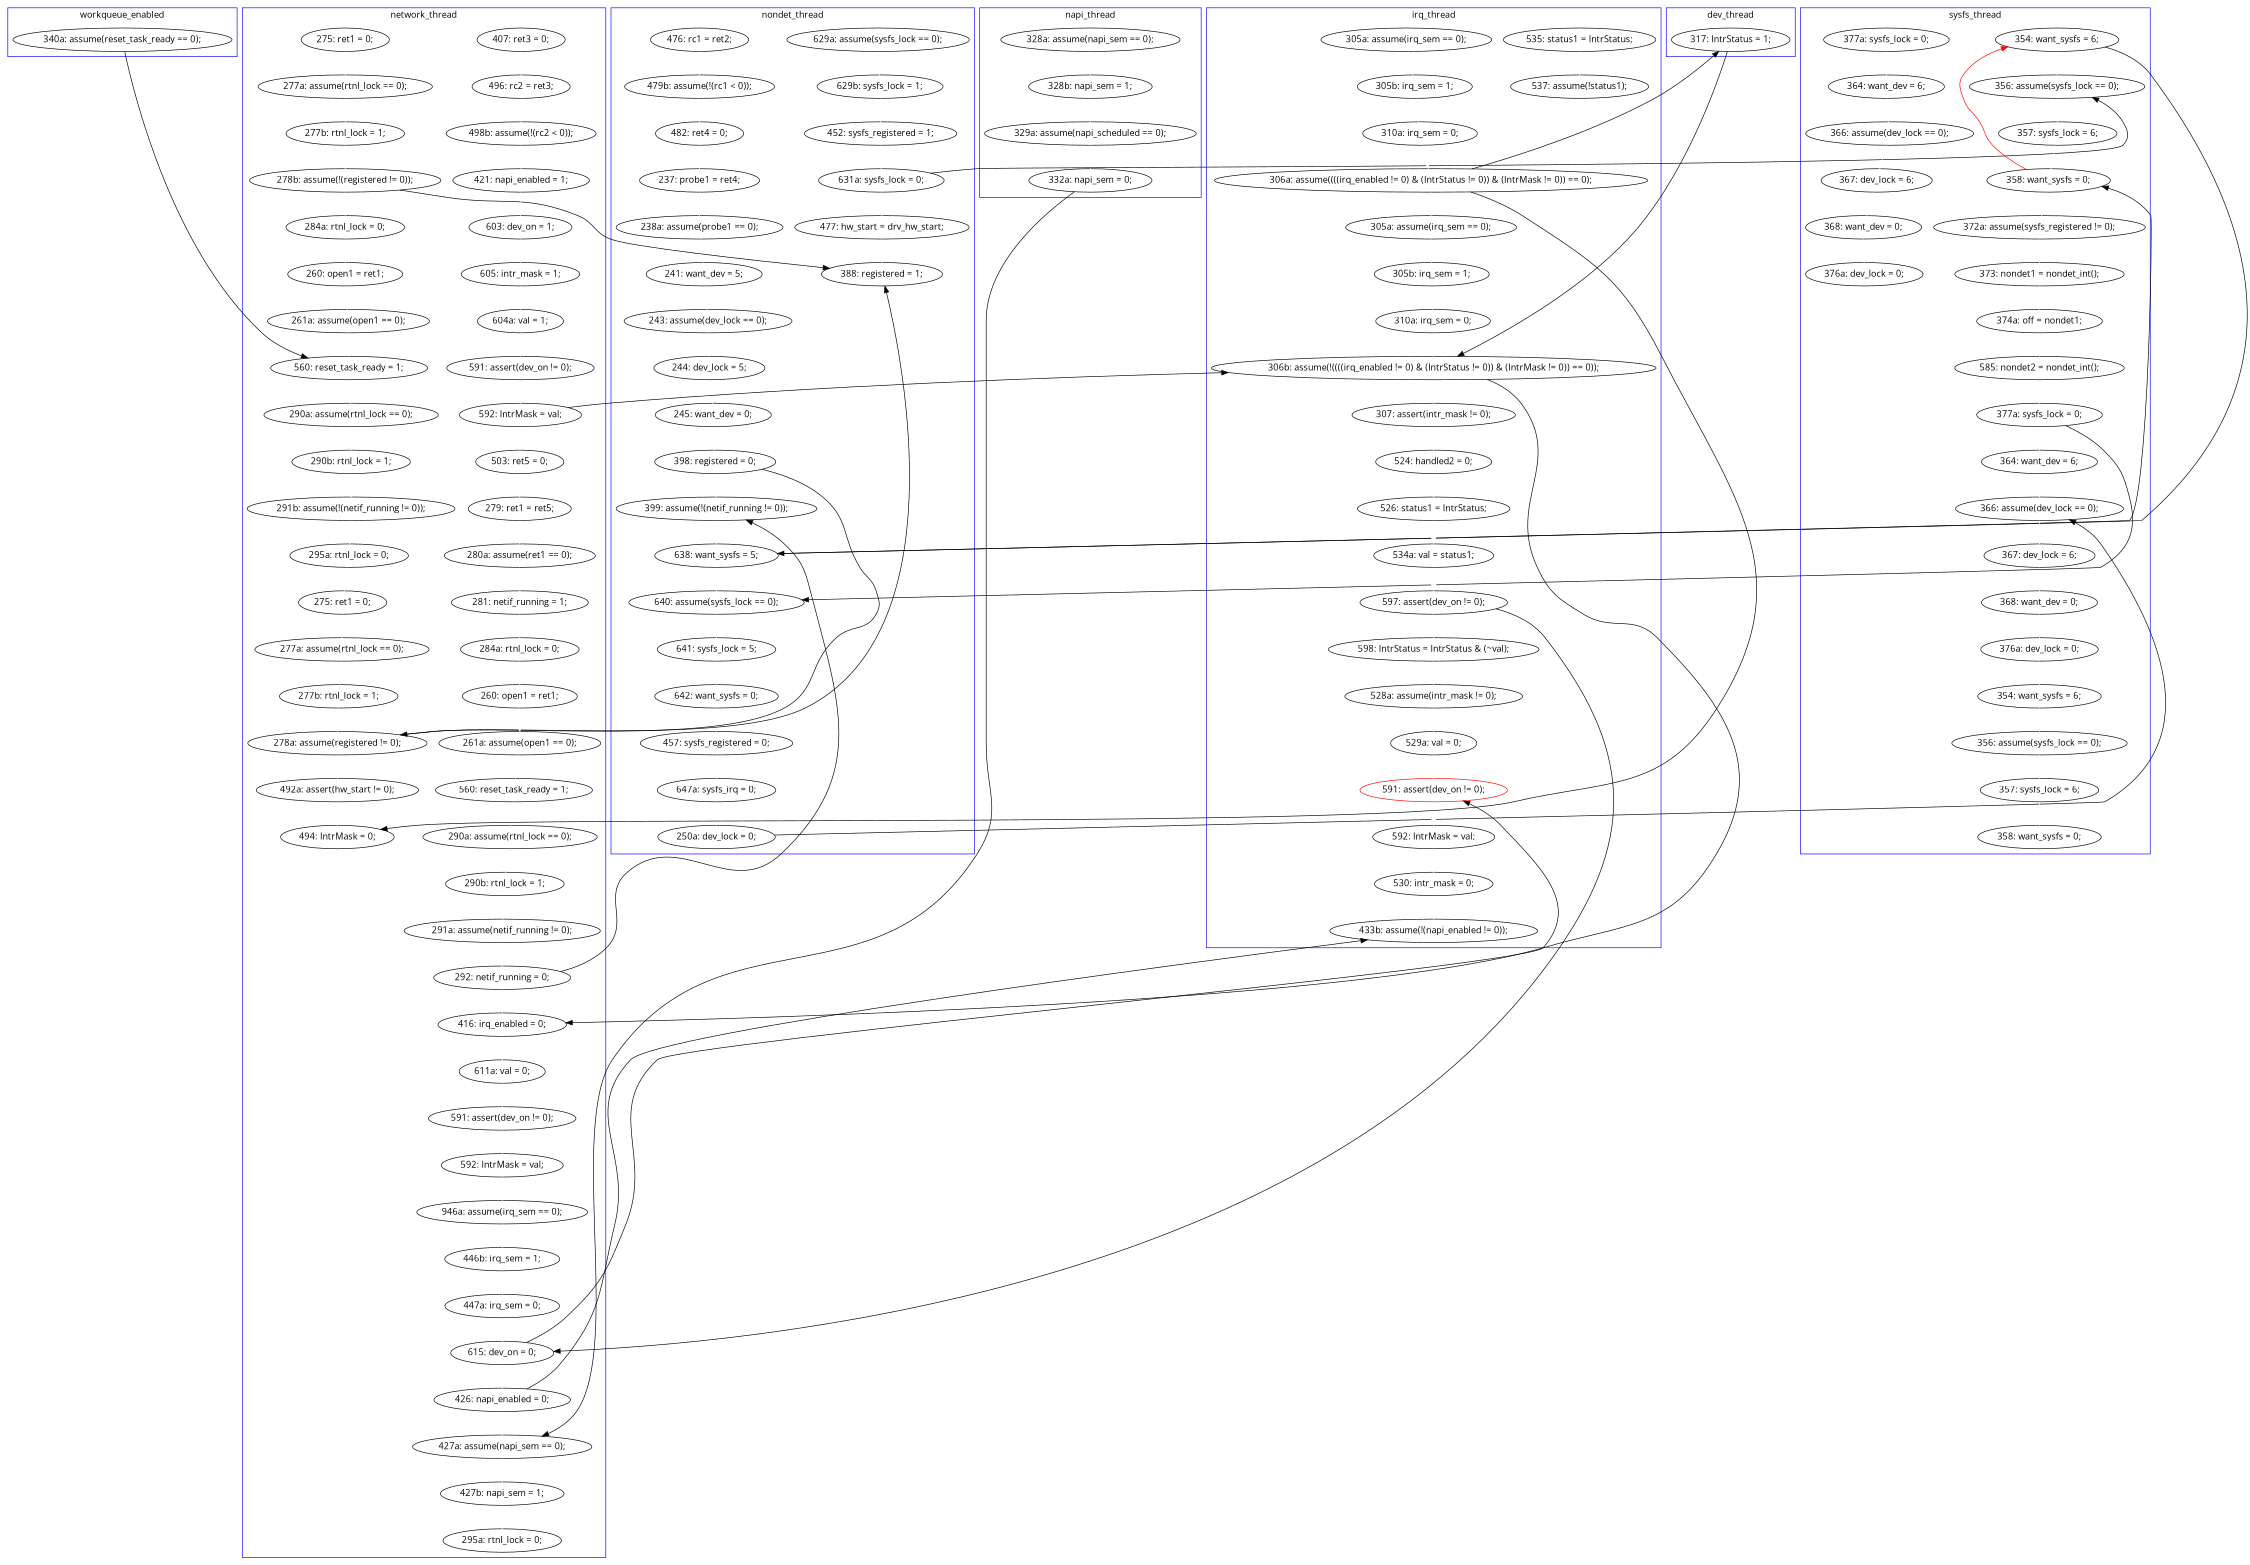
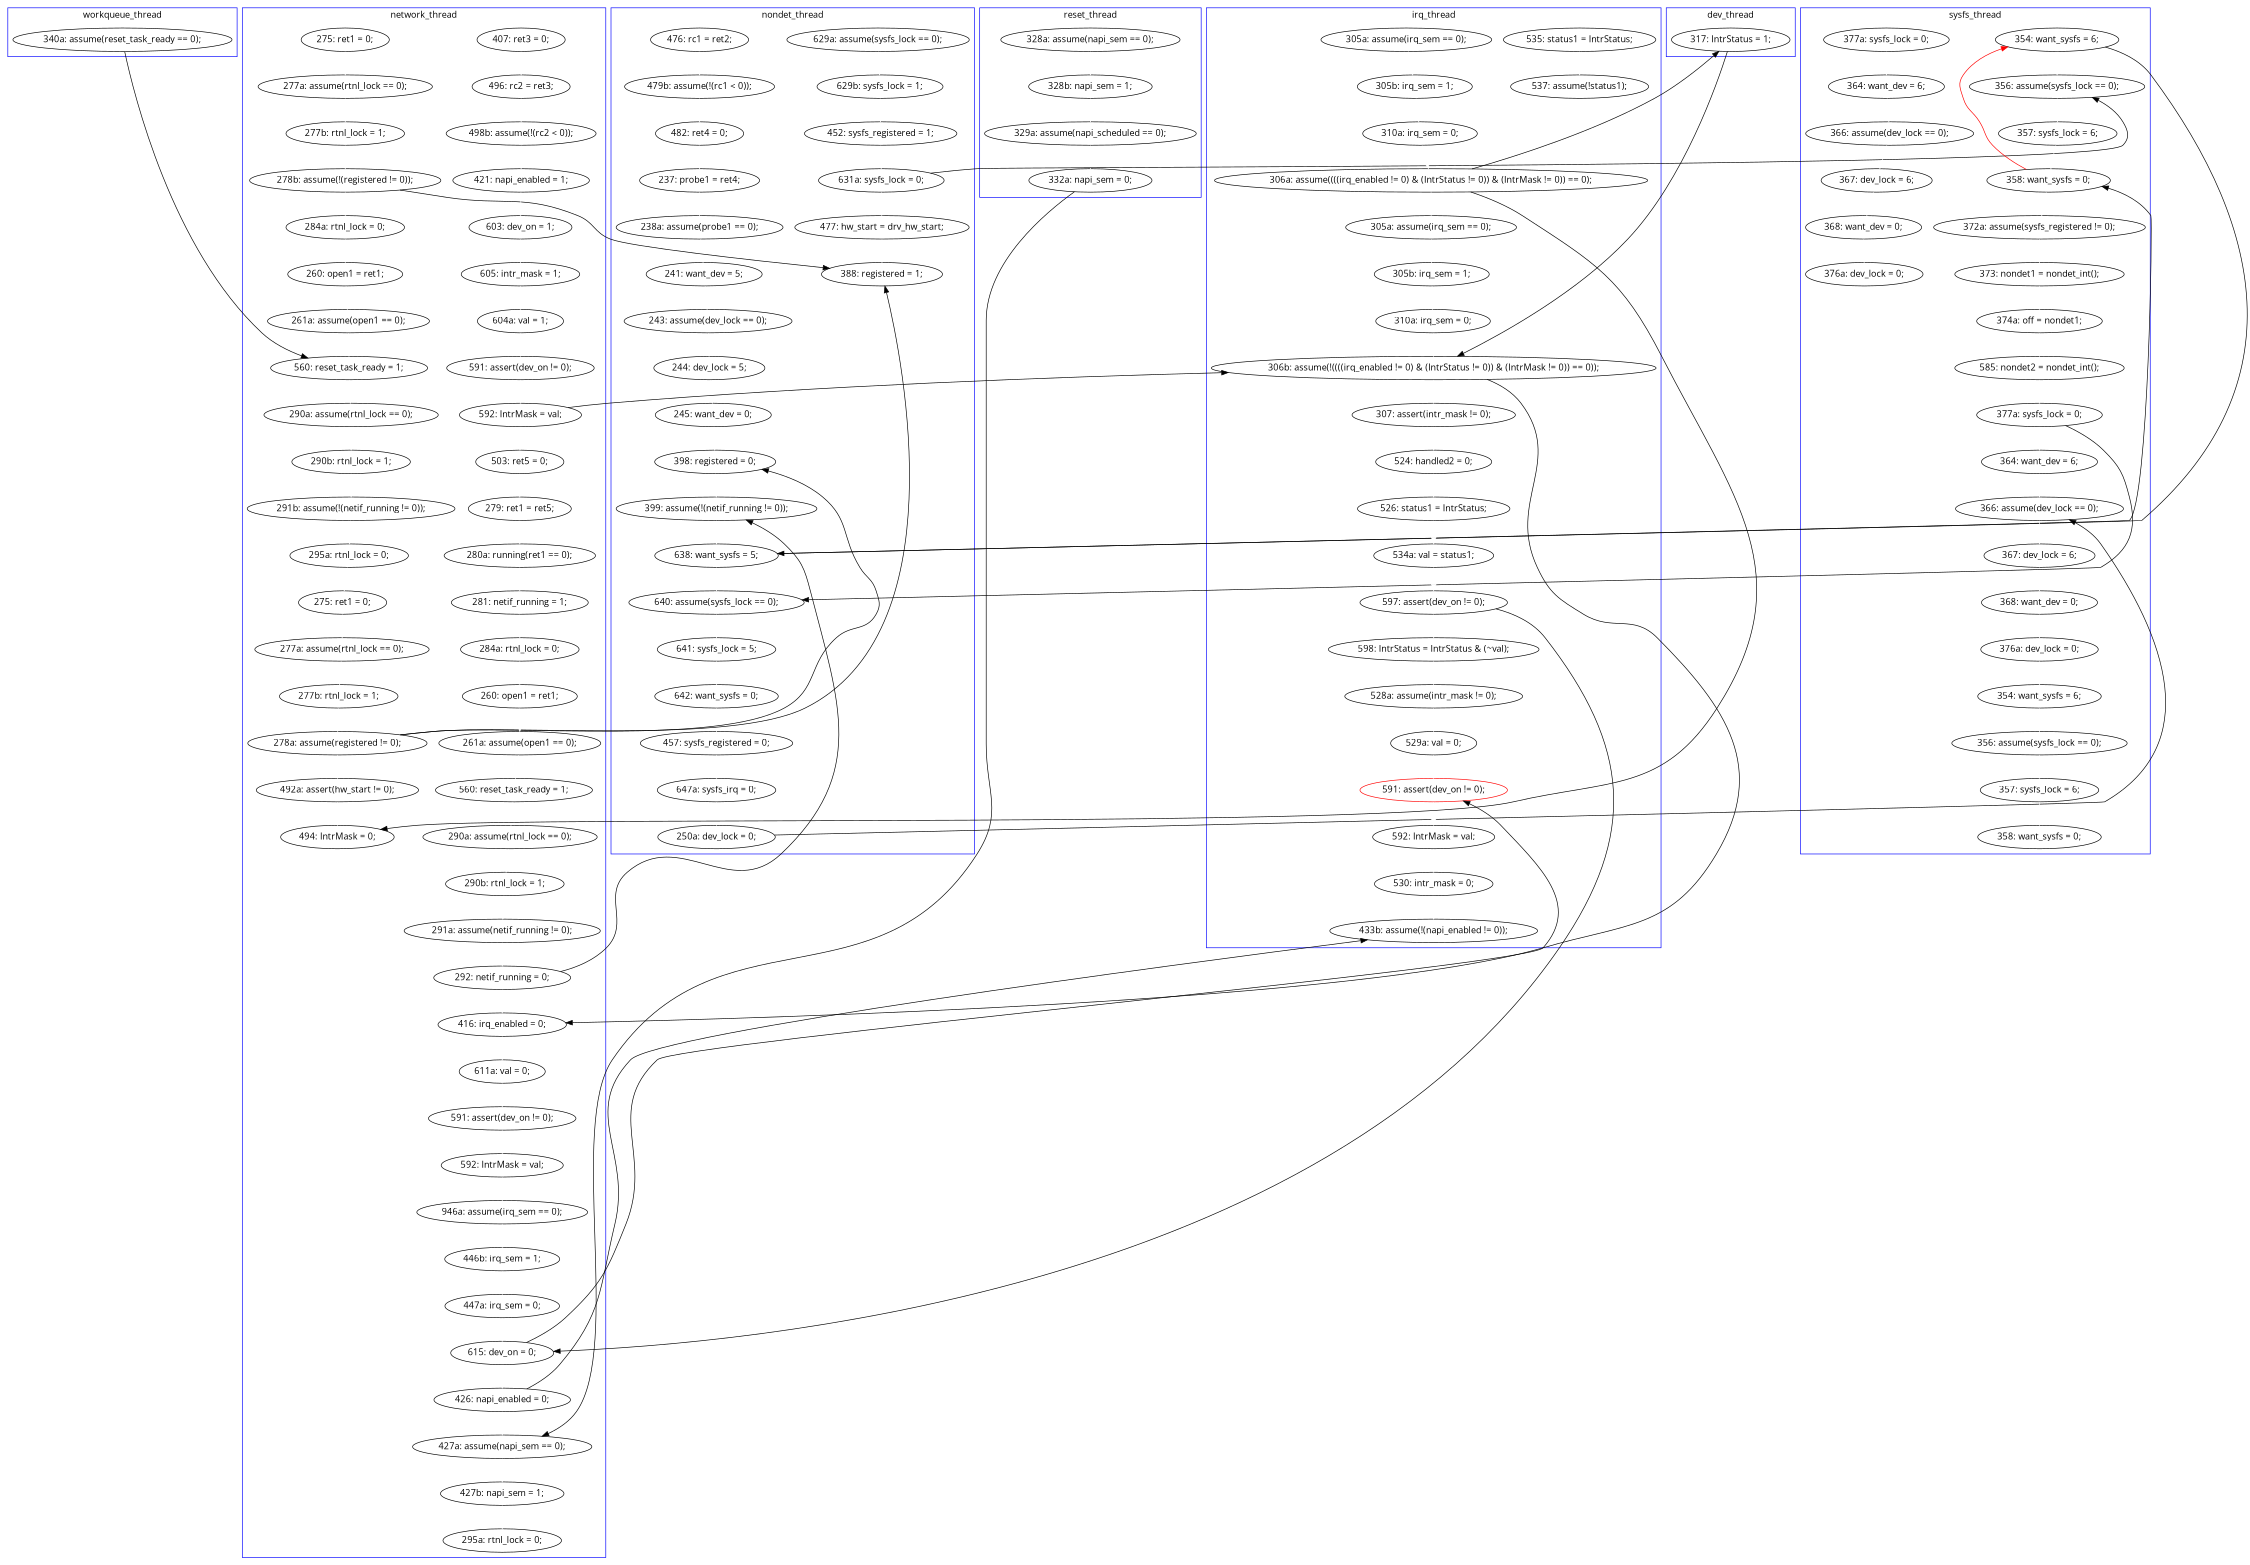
cluster "workqueue_enabled": label "workqueue_enabled" -> "workqueue_thread"
cluster "napi_thread": label "napi_thread" -> "reset_thread"
node "280a: assume(ret1 == 0);": label "280a: assume(ret1 == 0);" -> "280a: running(ret1 == 0);"
edge "398: registered = 0;" -> "278a: assume(registered != 0);": reversed
